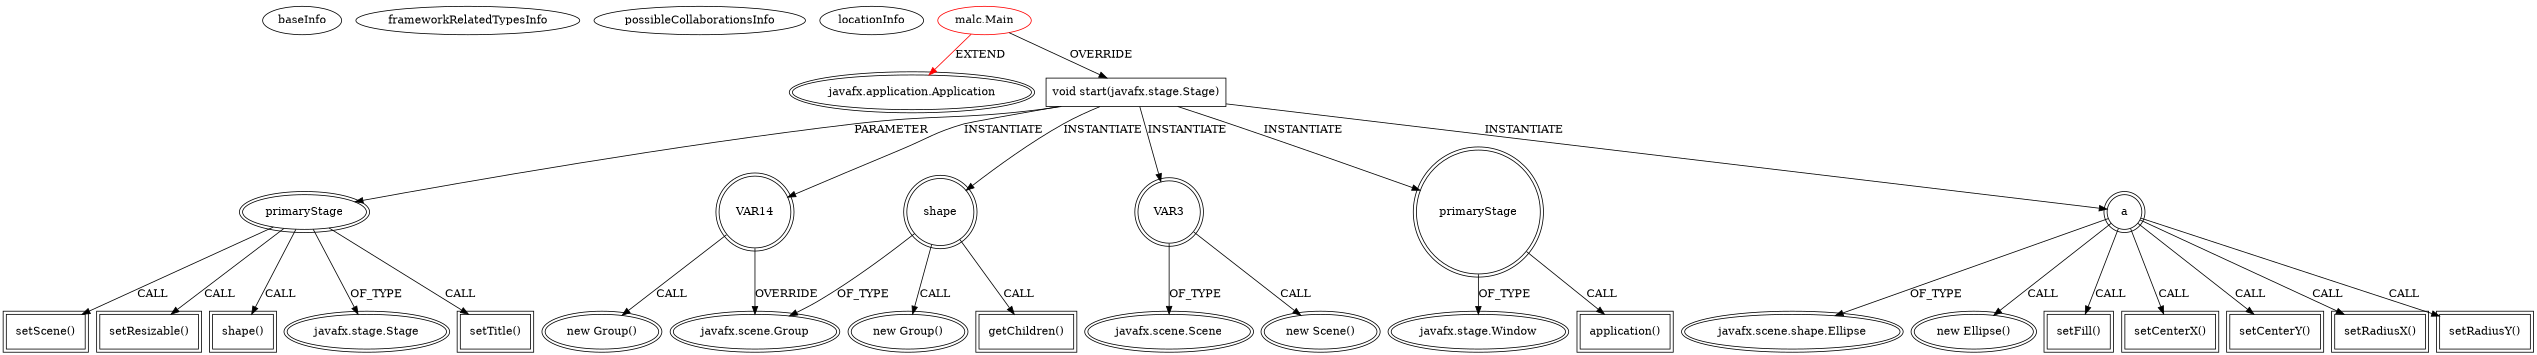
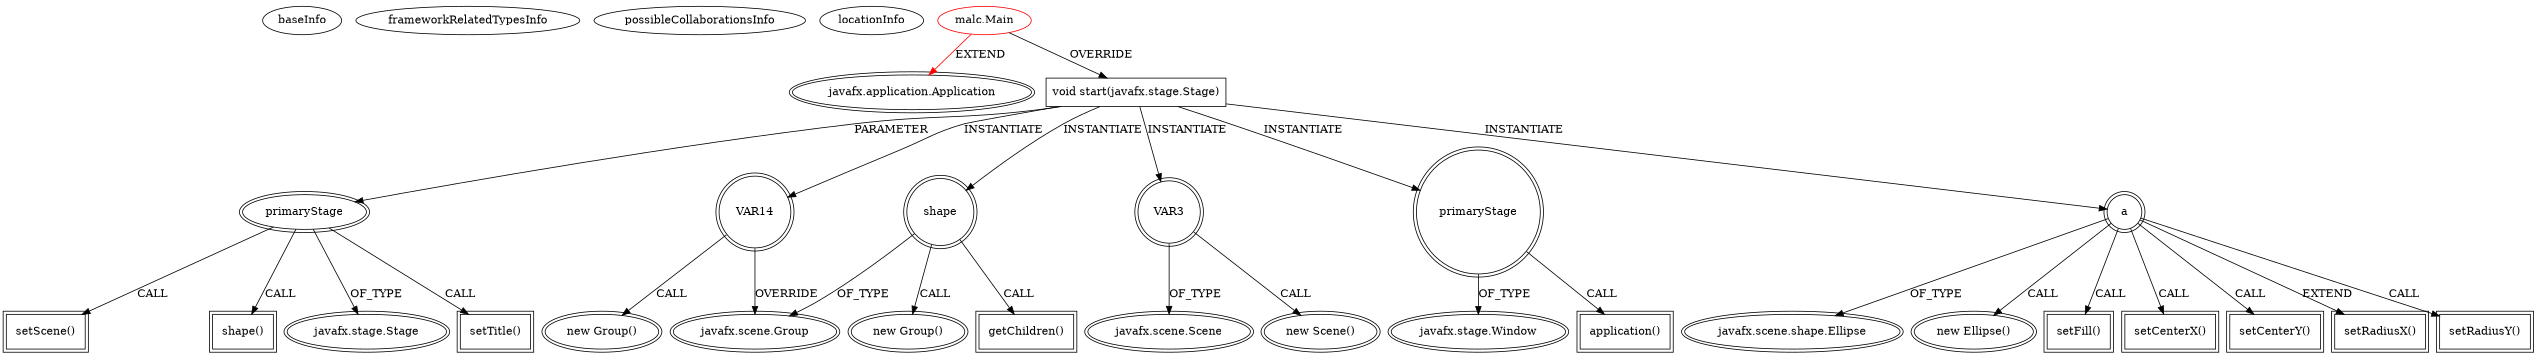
edge "a" -> "setRadiusX()": label "CALL" -> "EXTEND"
node "setResizable()": removed
